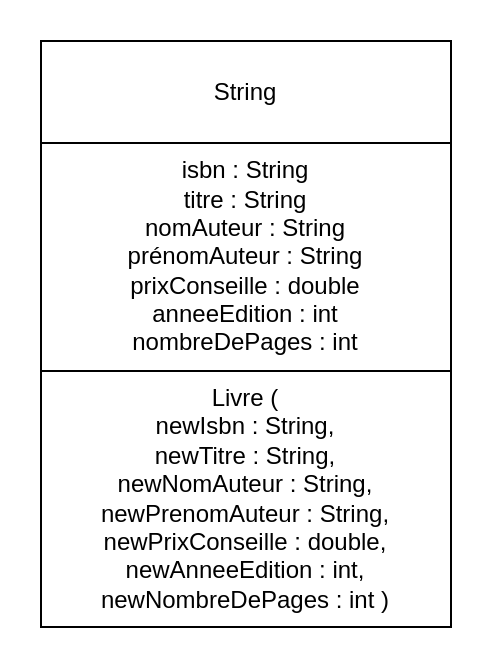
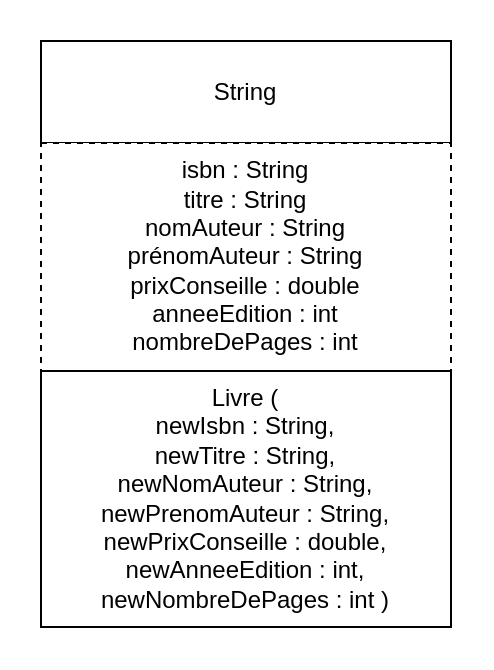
node "isbn : String titre : String nomAuteur : String prénomAuteur : String prixConseille : double anneeEdition : int nombreDePages : int": style solid -> dashed
